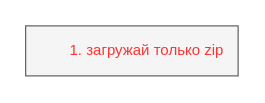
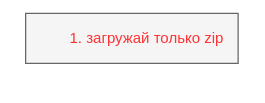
node "загружай только zip": moved (132, 51) -> (132, 38)
